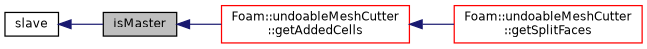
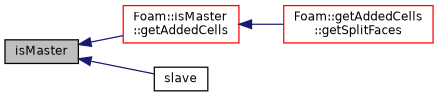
edge "isMaster" -> "slave": reversed
node "Foam::undoableMeshCutter ::getAddedCells": label "Foam::undoableMeshCutter ::getAddedCells" -> "Foam::isMaster ::getAddedCells"
node "Foam::undoableMeshCutter ::getSplitFaces": label "Foam::undoableMeshCutter ::getSplitFaces" -> "Foam::getAddedCells ::getSplitFaces"
